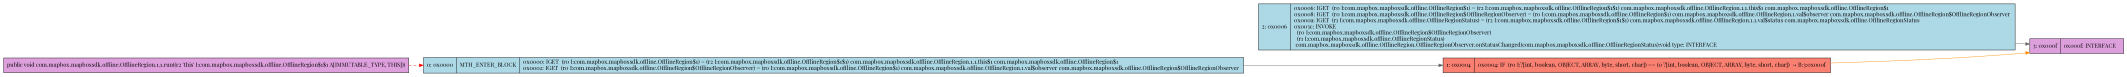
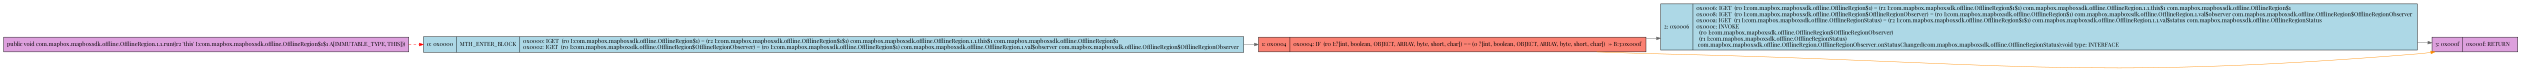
node "2: 0x0006": text "0x003c: INVOKE" -> "0x000c: INVOKE"
edge "1: 0x0004" -> "2: 0x0006": added
node "3: 0x000f": text "0x000f: INTERFACE" -> "0x000f: RETURN"
